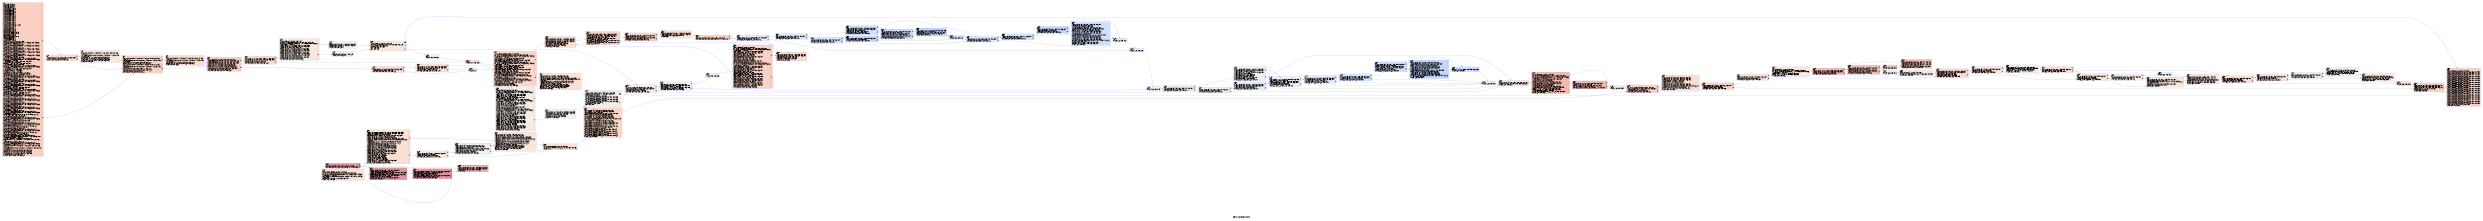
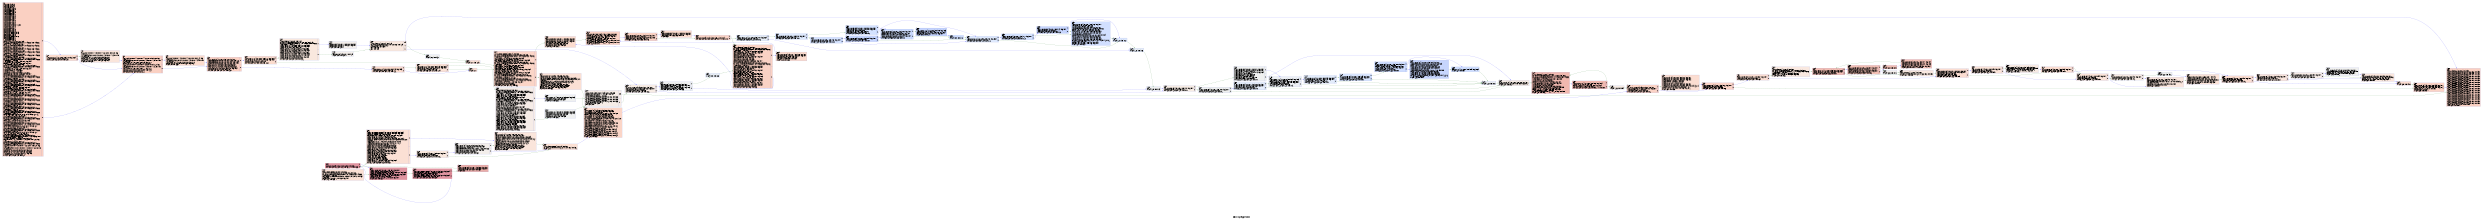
node "%160:": added
